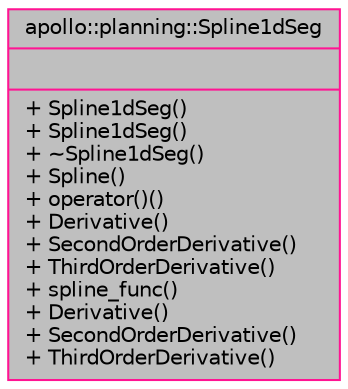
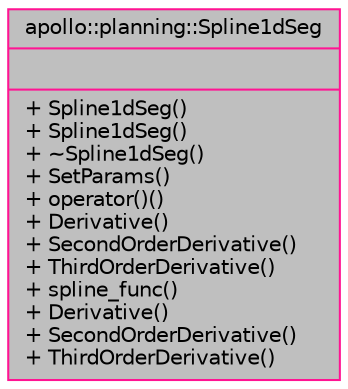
node "apollo::planning::Spline1dSeg": text "+ Spline()" -> "+ SetParams()"
